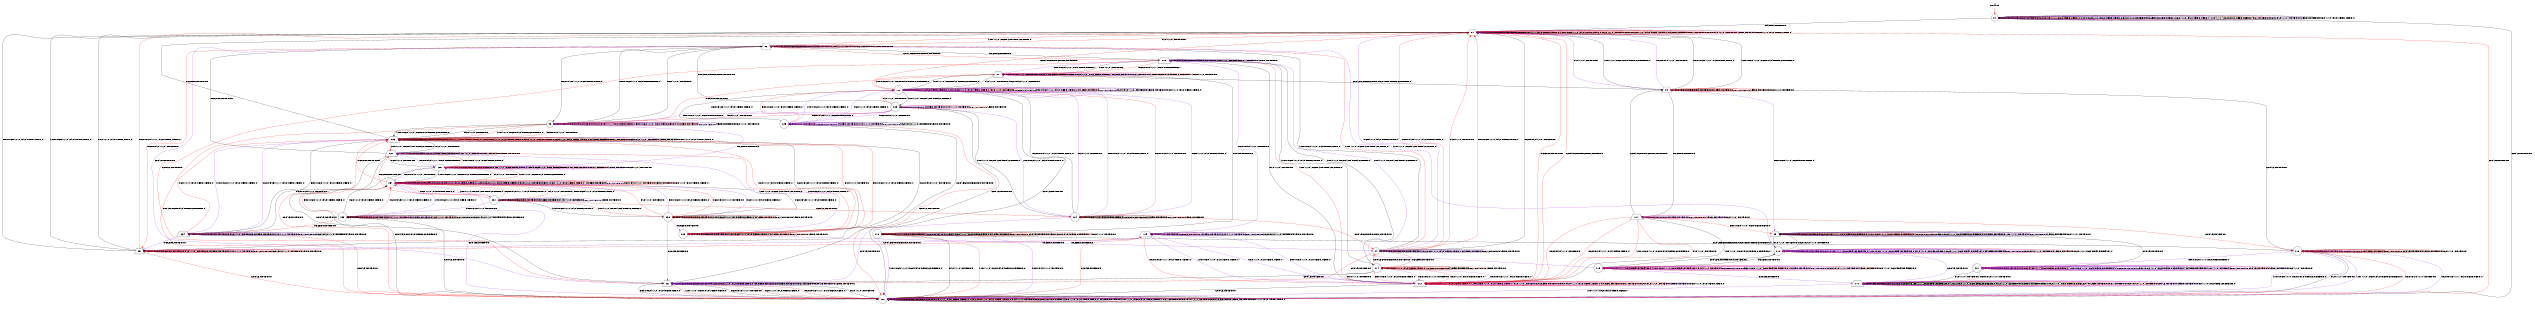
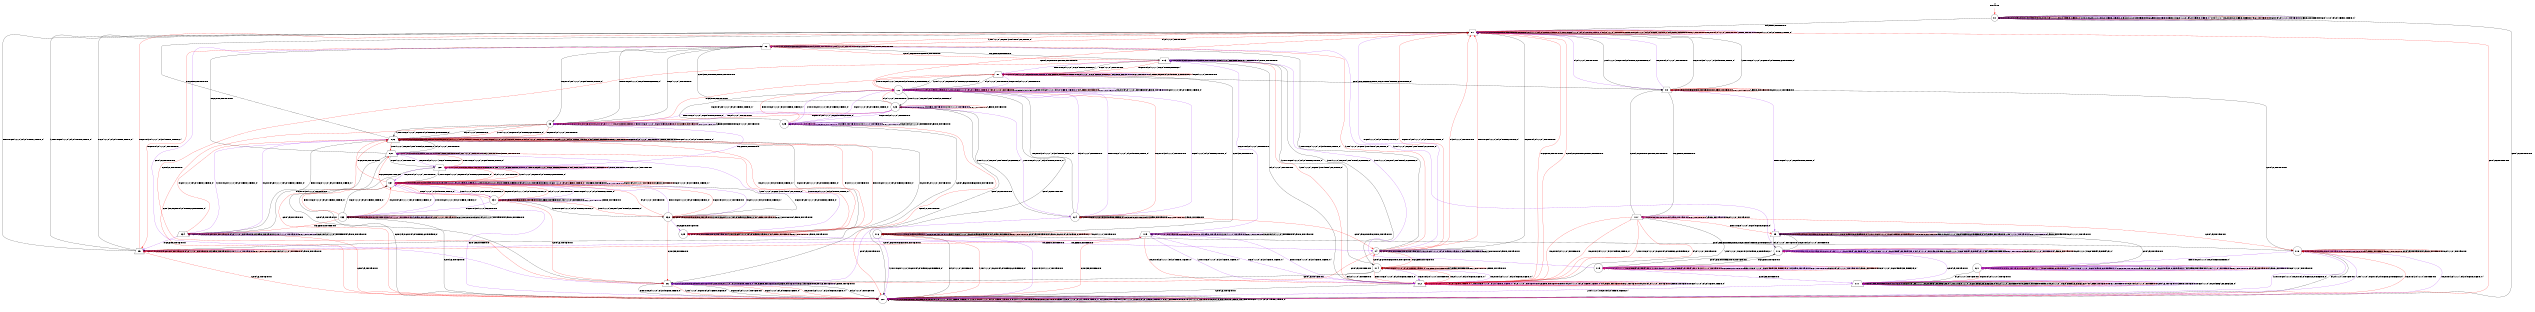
edge "s31" -> "s24": now "s31" -> "s6"
